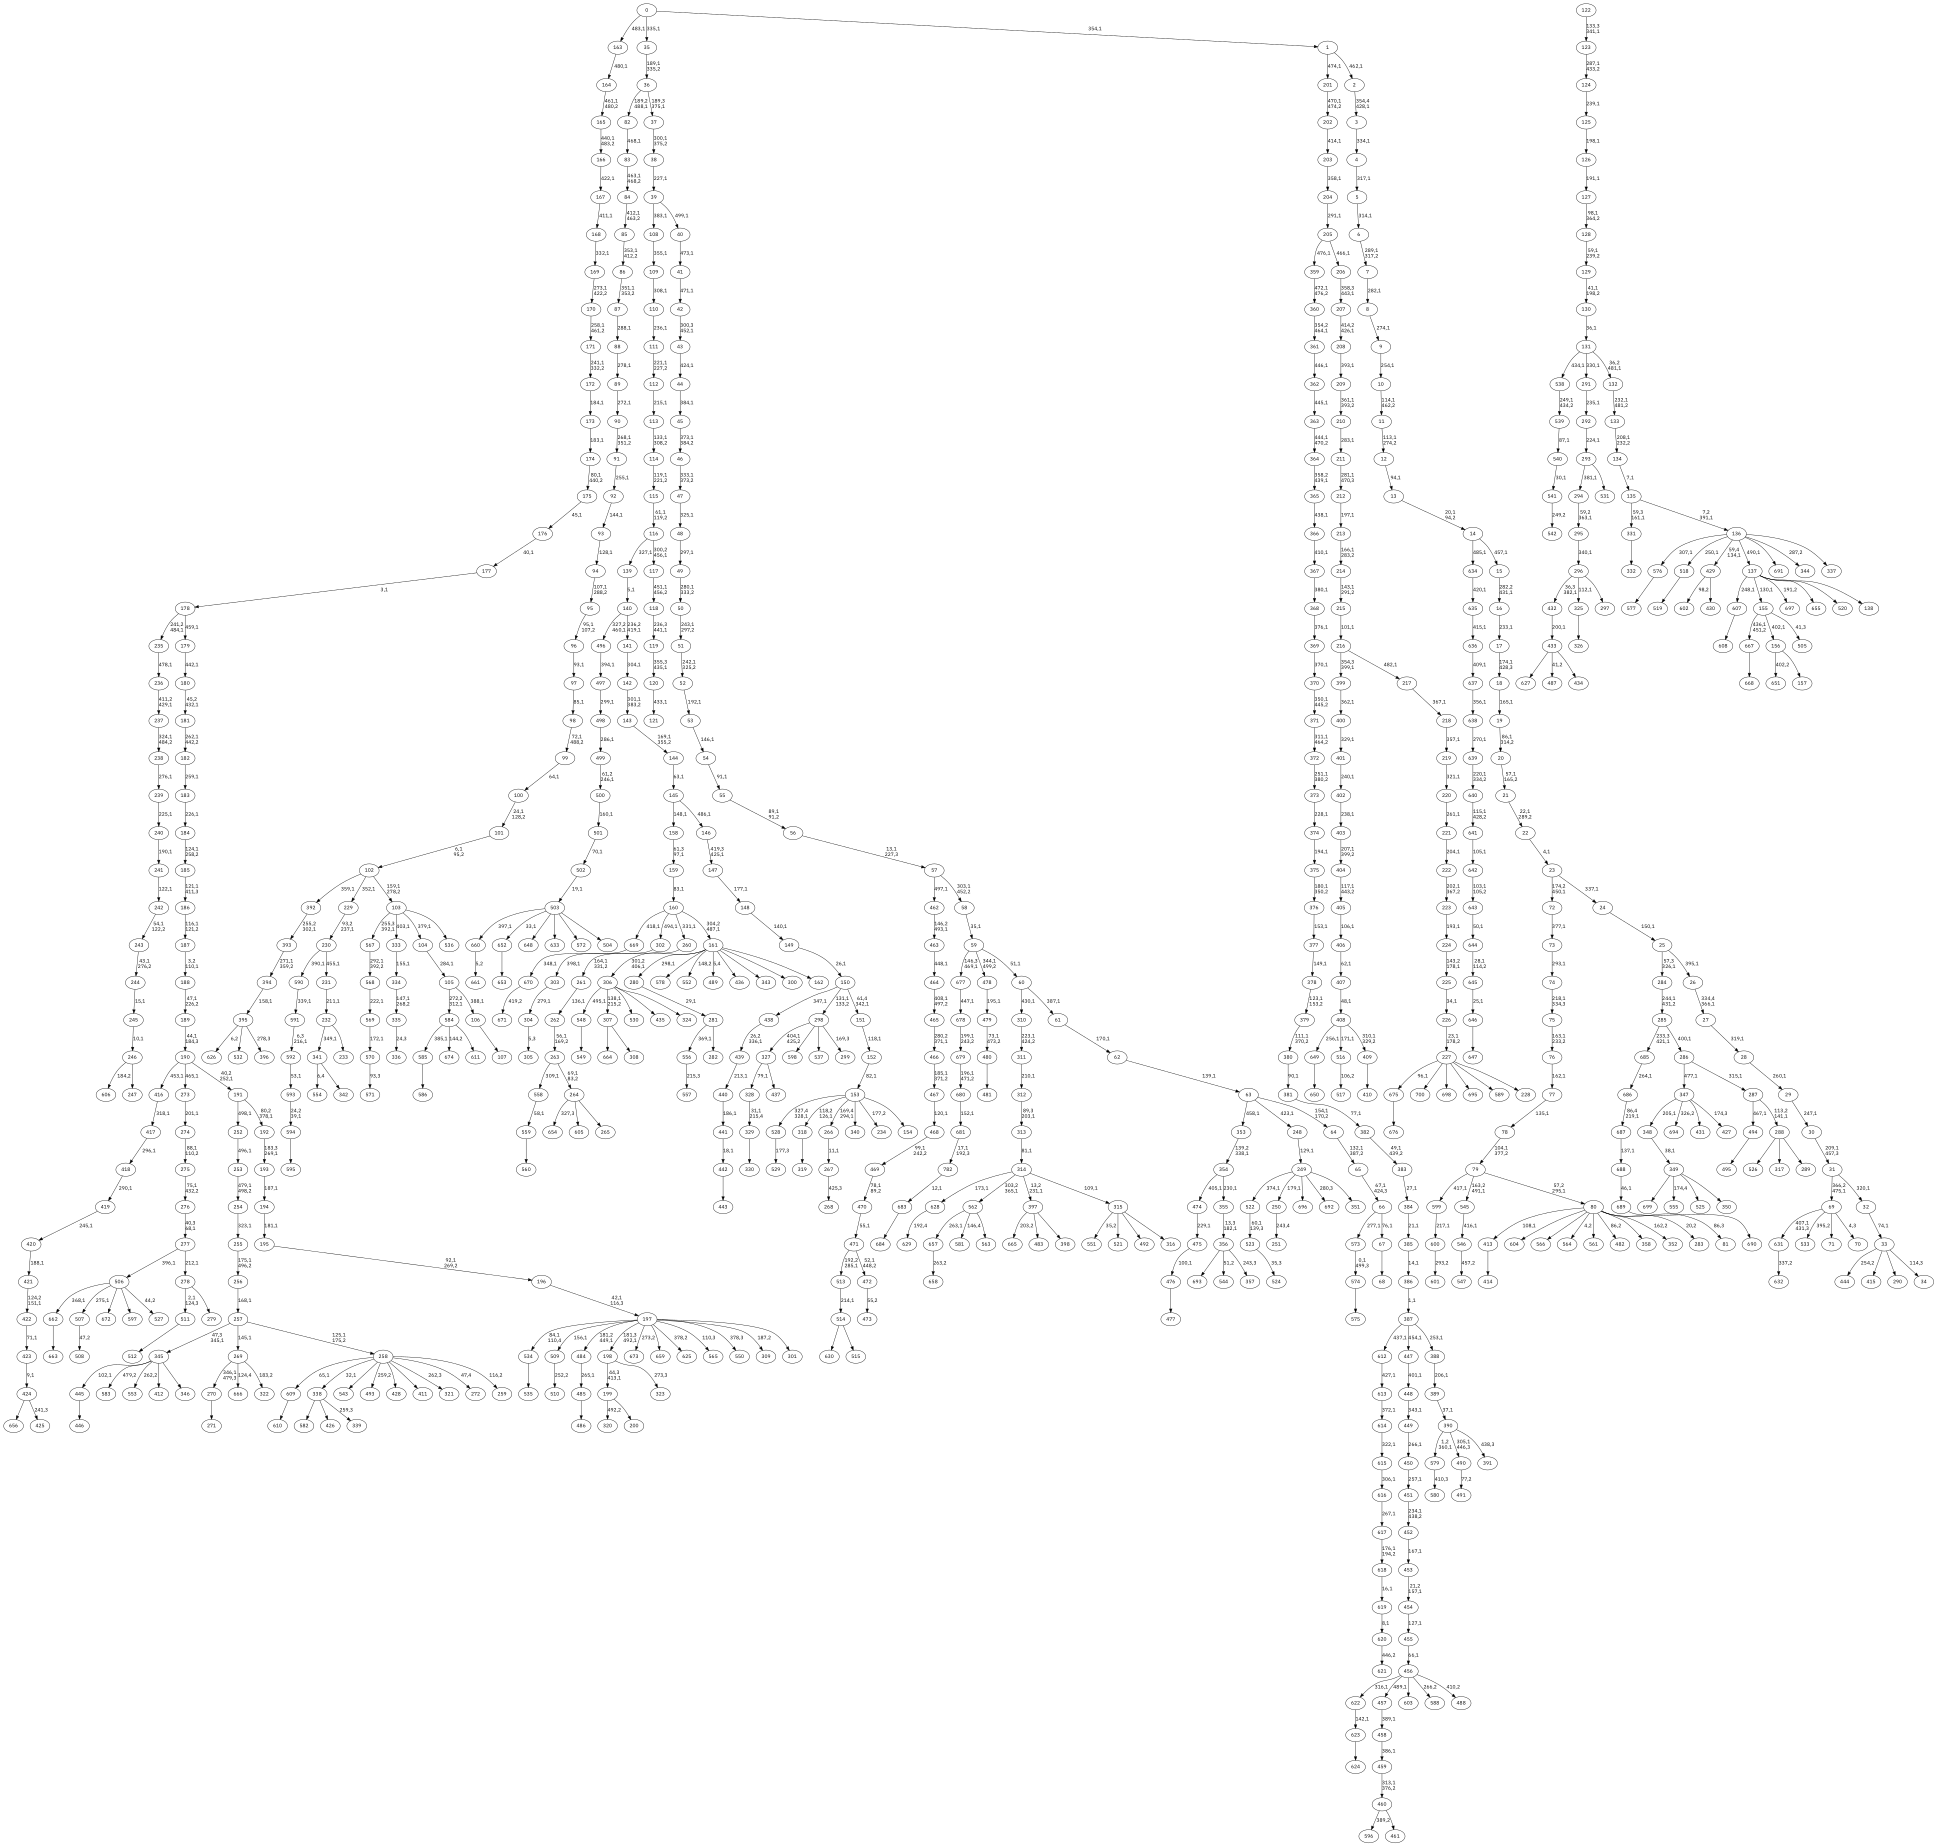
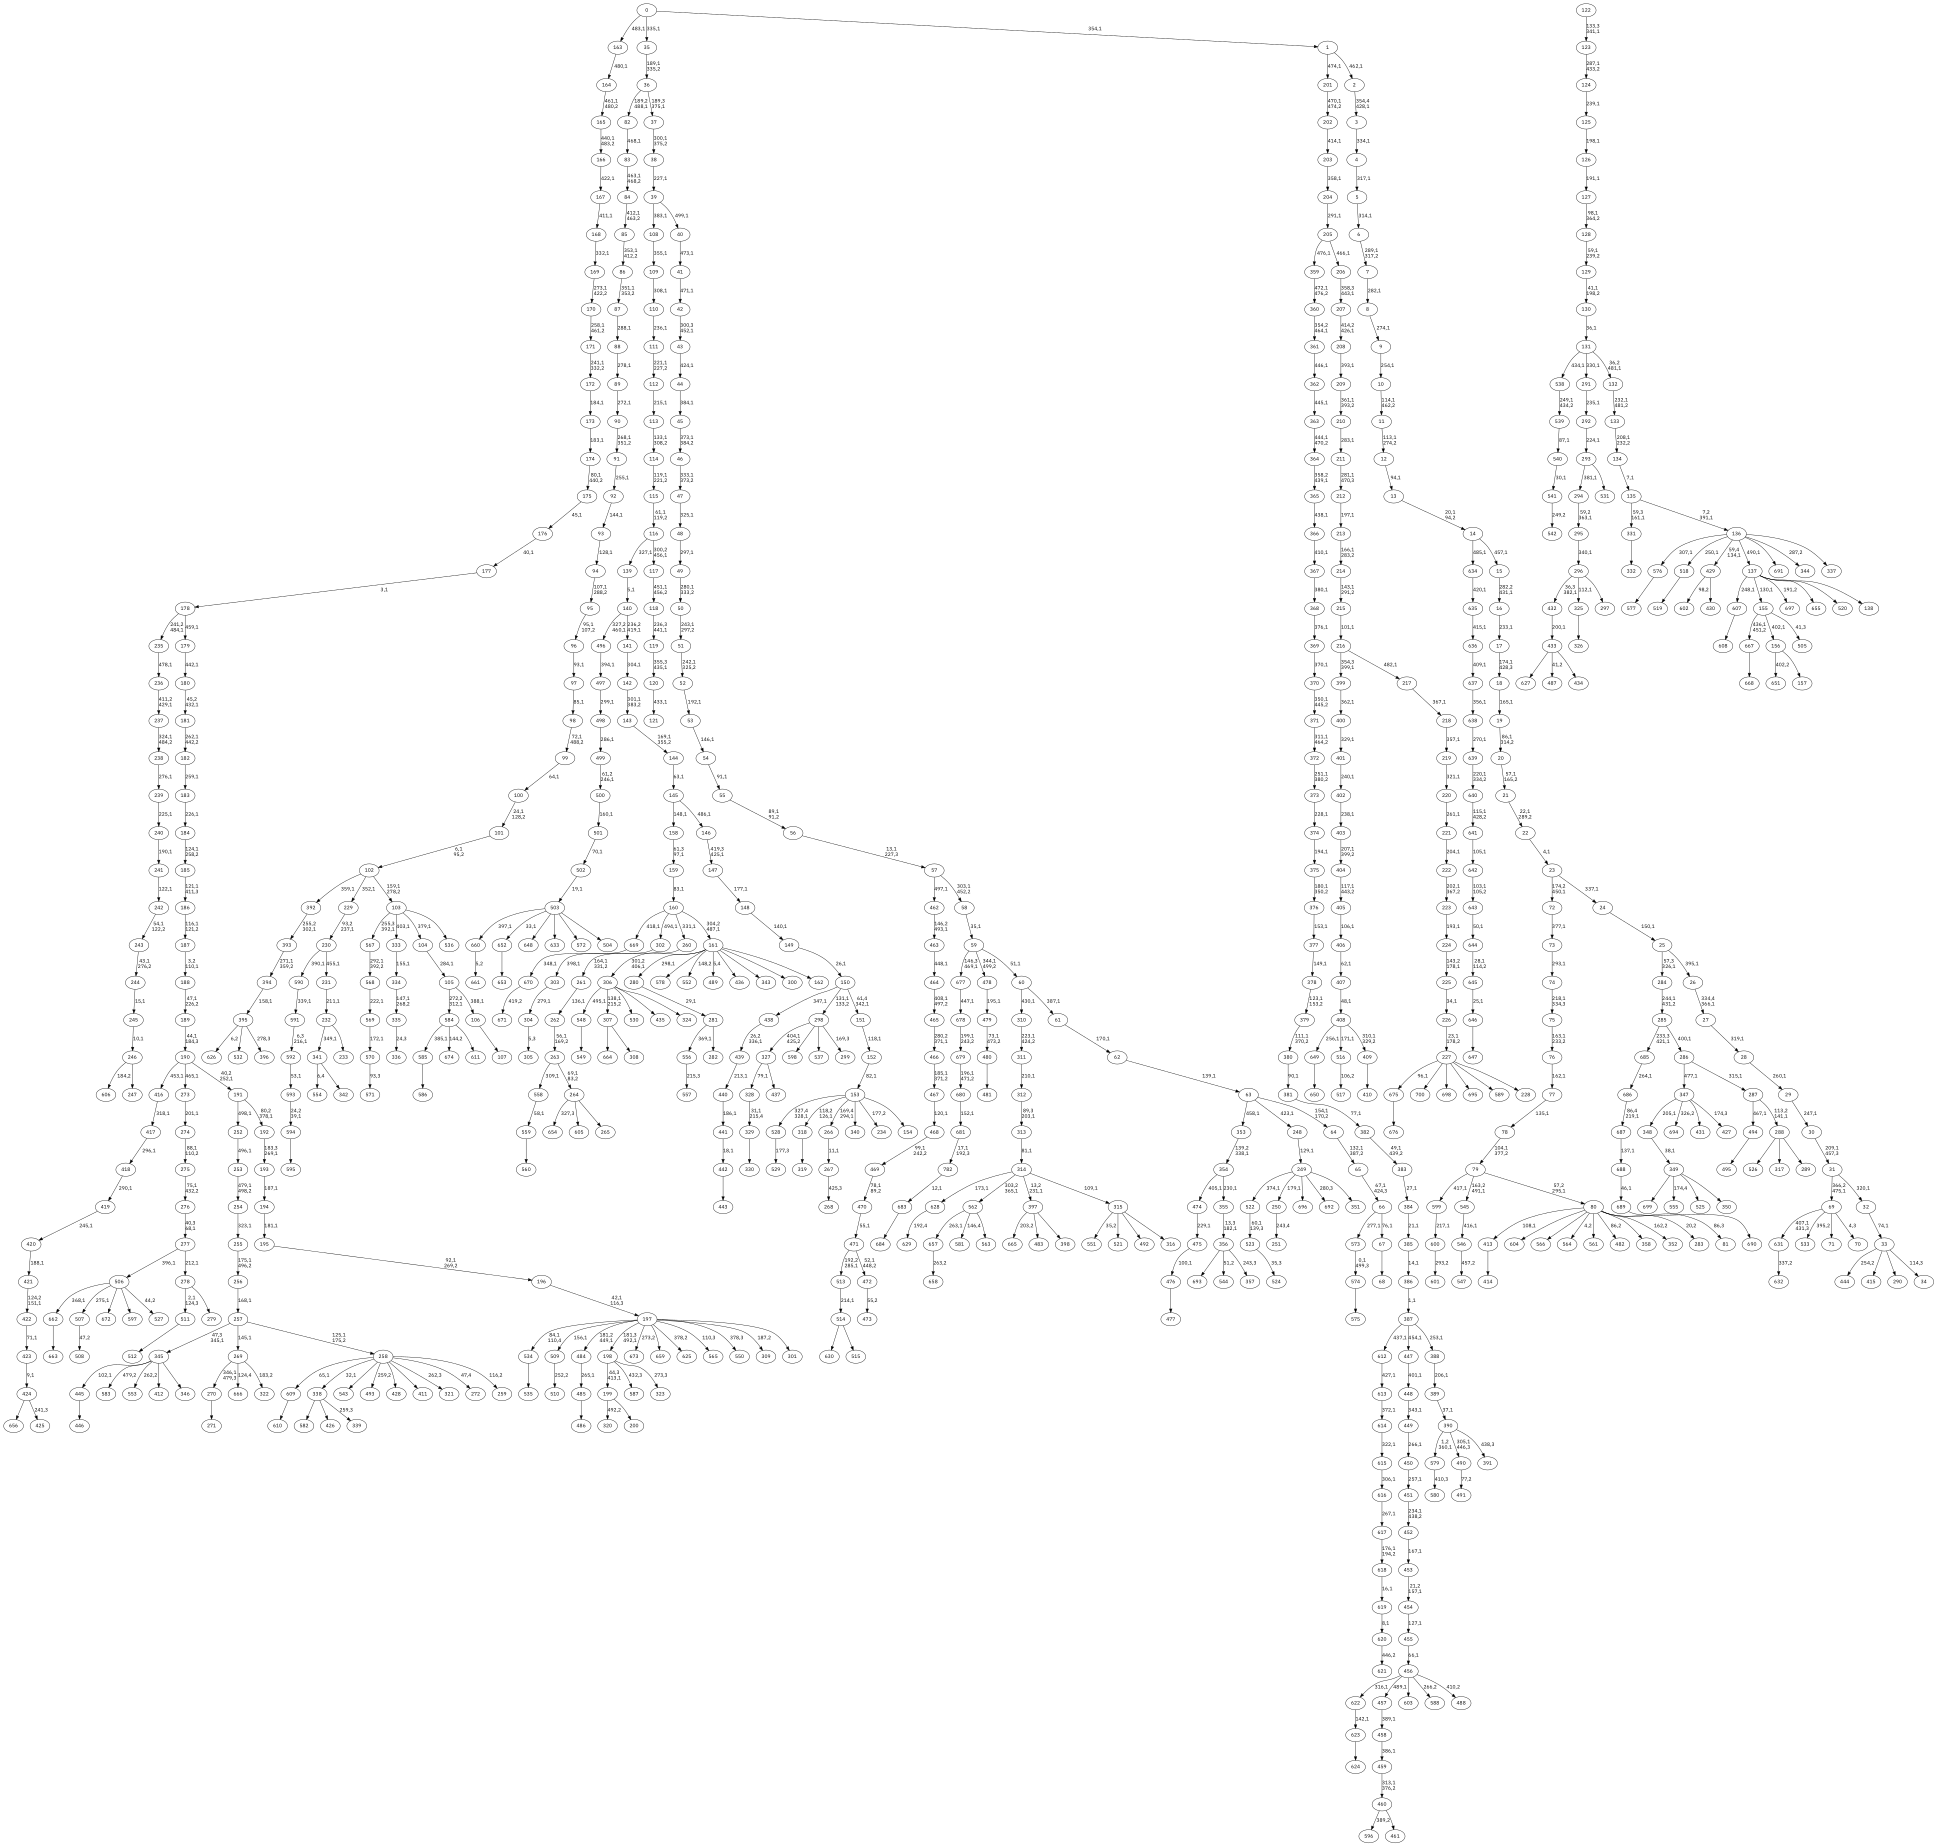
node "587": added
